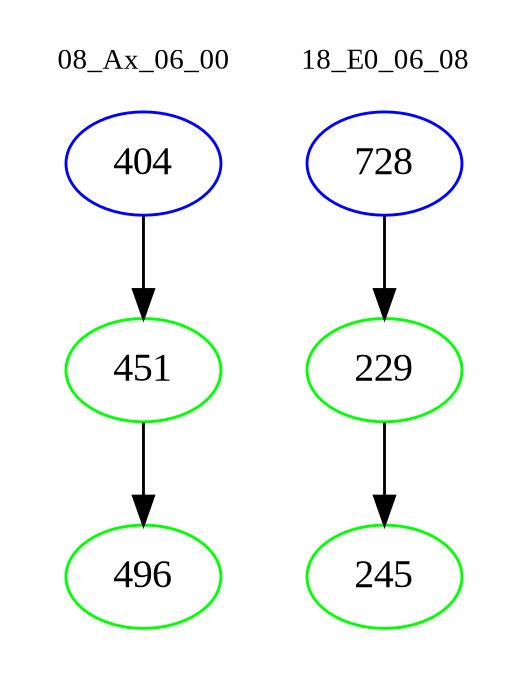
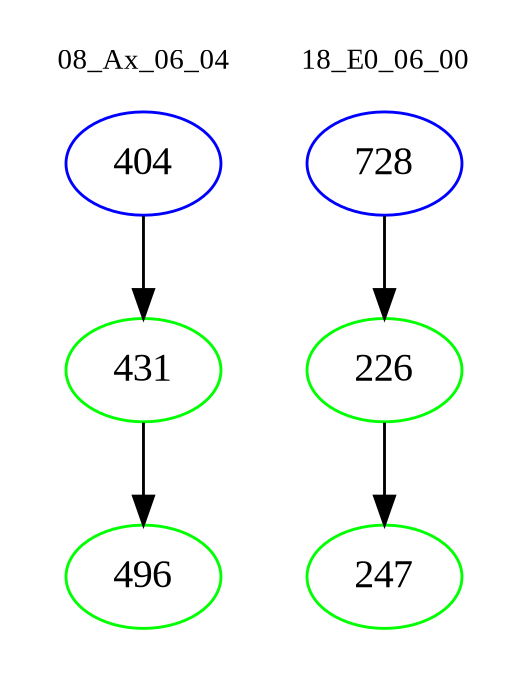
cluster "08_Ax_06_00": label "08_Ax_06_00" -> "08_Ax_06_04"
cluster "18_E0_06_08": label "18_E0_06_08" -> "18_E0_06_00"
node "451": label "451" -> "431"
node "229": label "229" -> "226"
node "245": label "245" -> "247"
